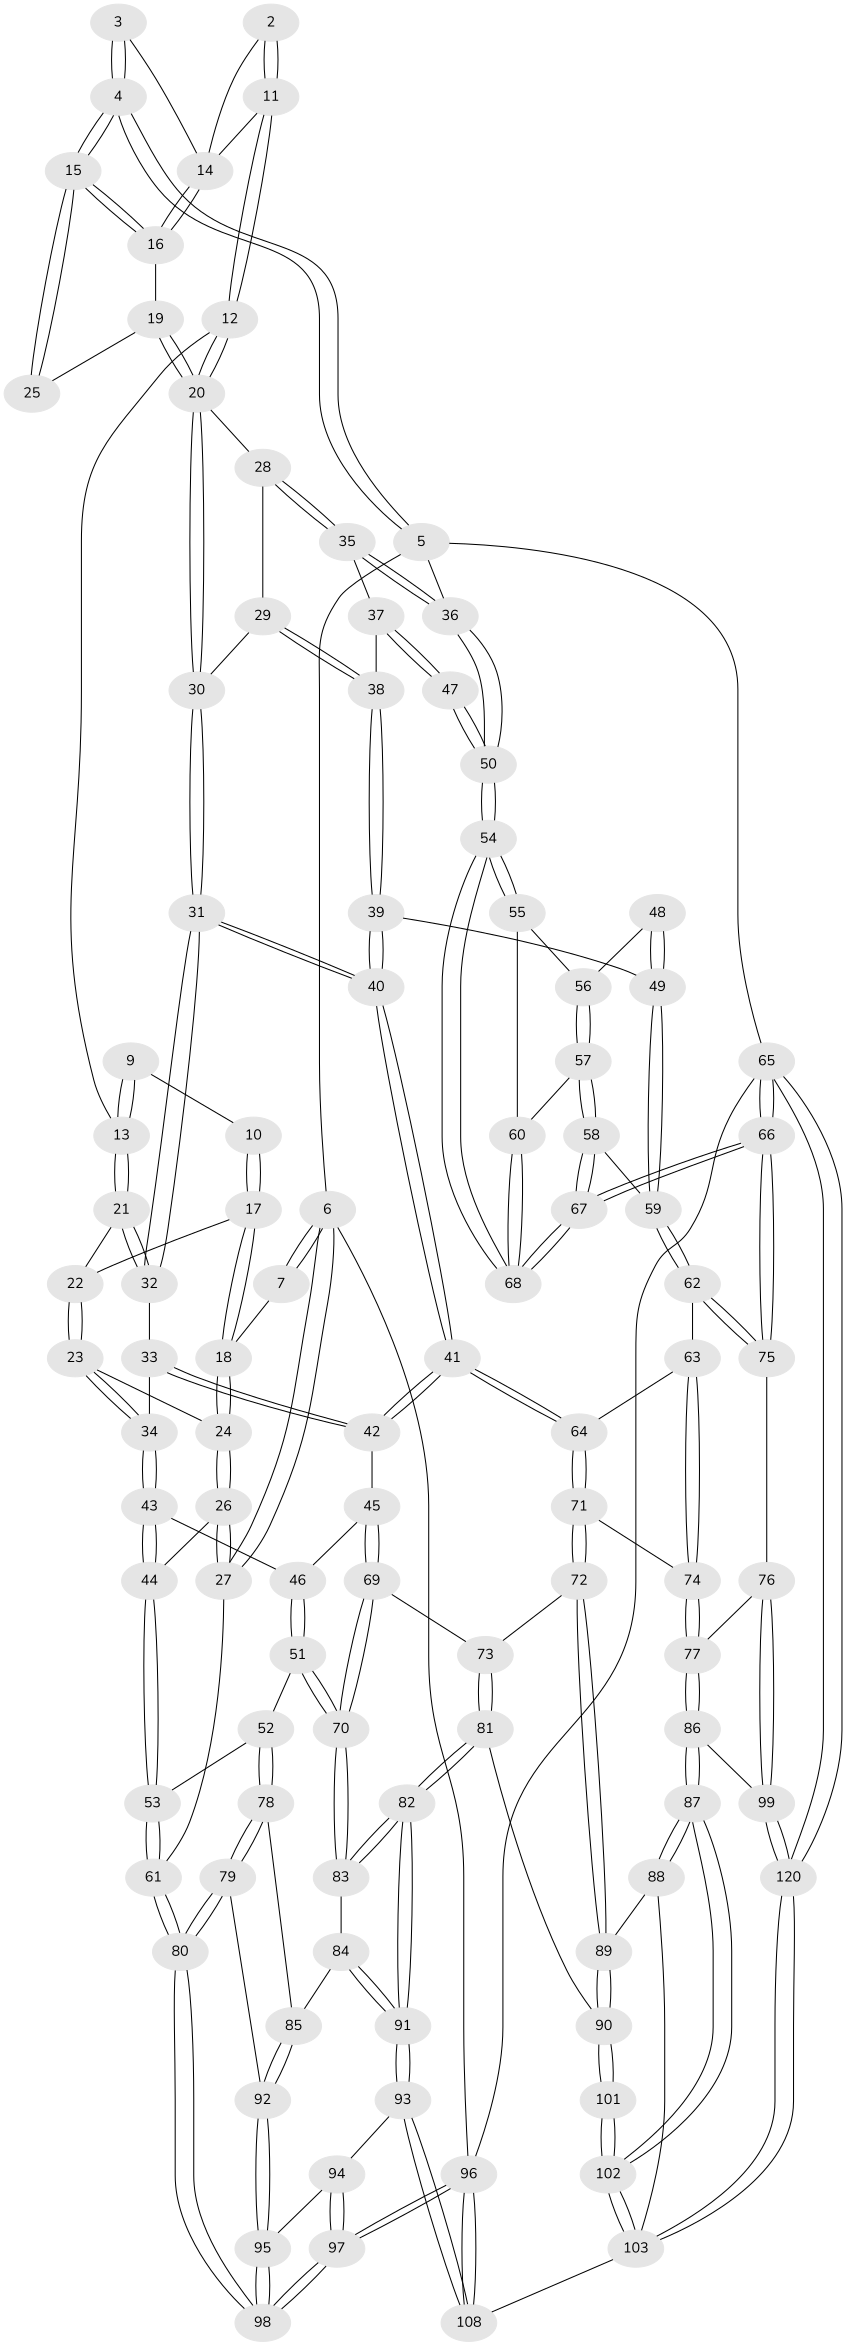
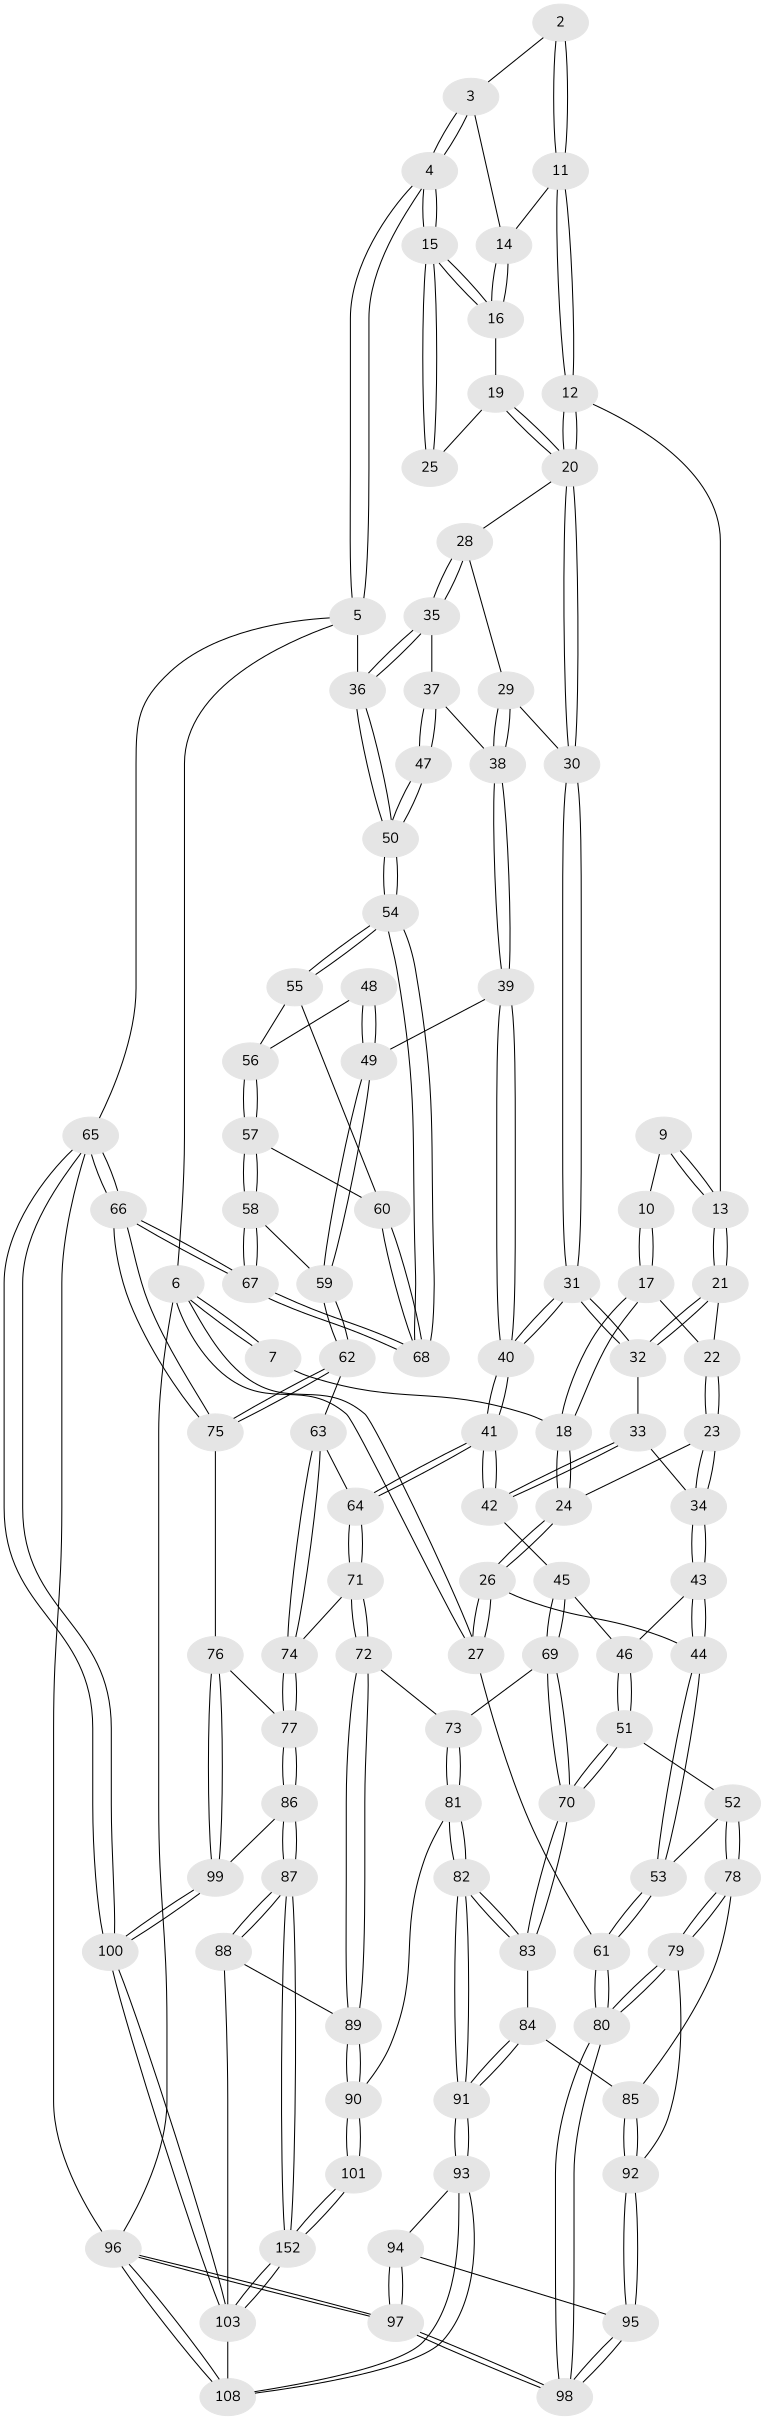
edge "2" -- "14": now "2" -- "3"
node "120": label "120" -> "100"
node "102": label "102" -> "152"
